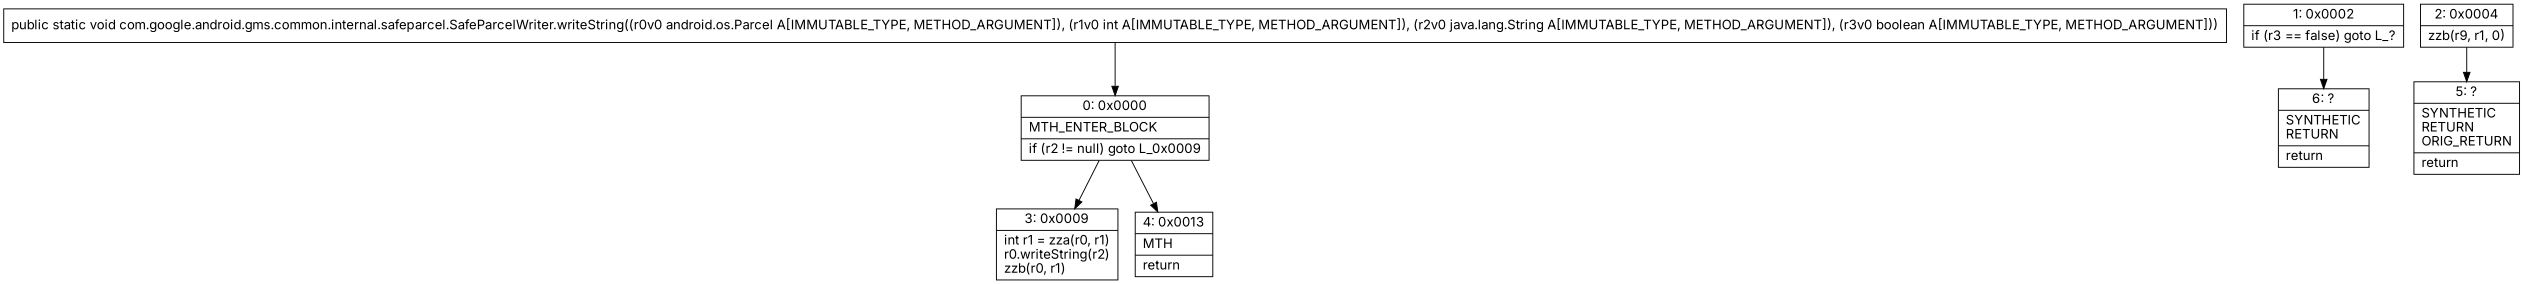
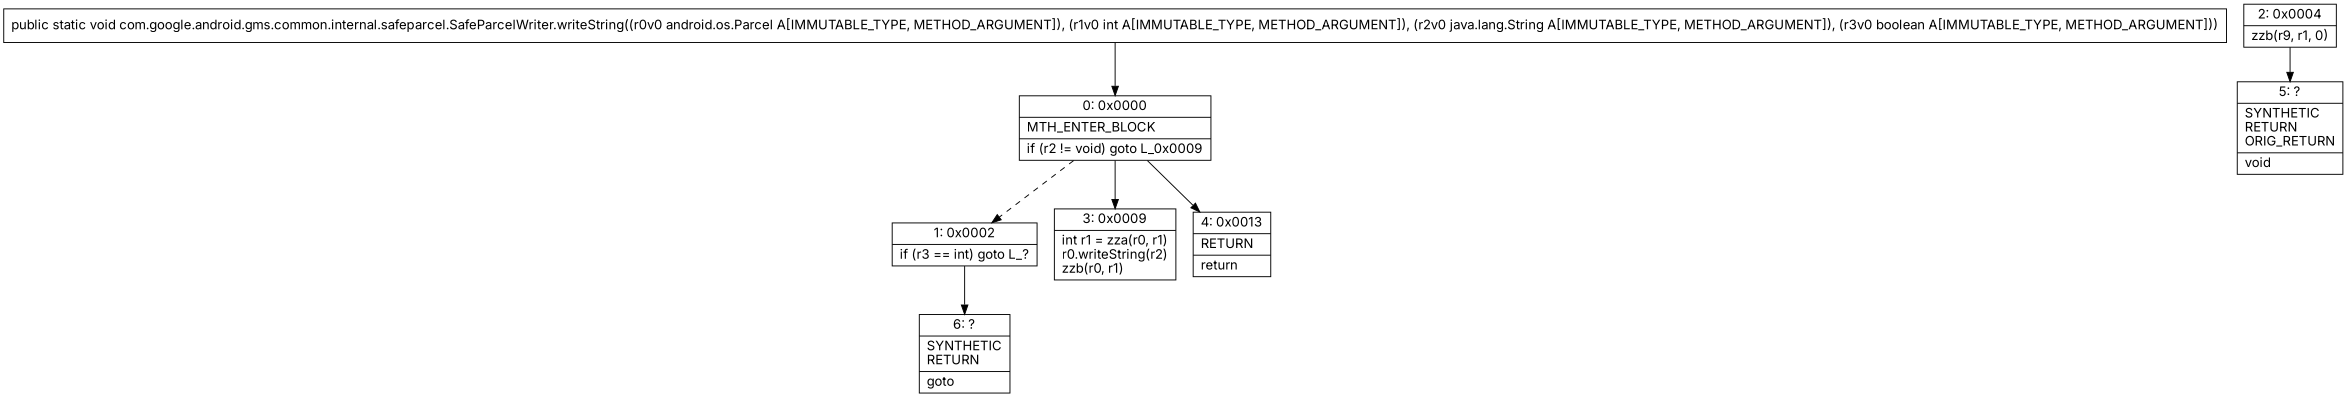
node "1: 0x0002": text "if (r3 == false) goto L_?" -> "if (r3 == int) goto L_?"
node "0: 0x0000": text "if (r2 != null) goto L_0x0009" -> "if (r2 != void) goto L_0x0009"
node "6: ?": text "return" -> "goto"
node "5: ?": text "return" -> "void"
edge "0: 0x0000" -> "1: 0x0002": added
node "4: 0x0013": text "MTH" -> "RETURN"
